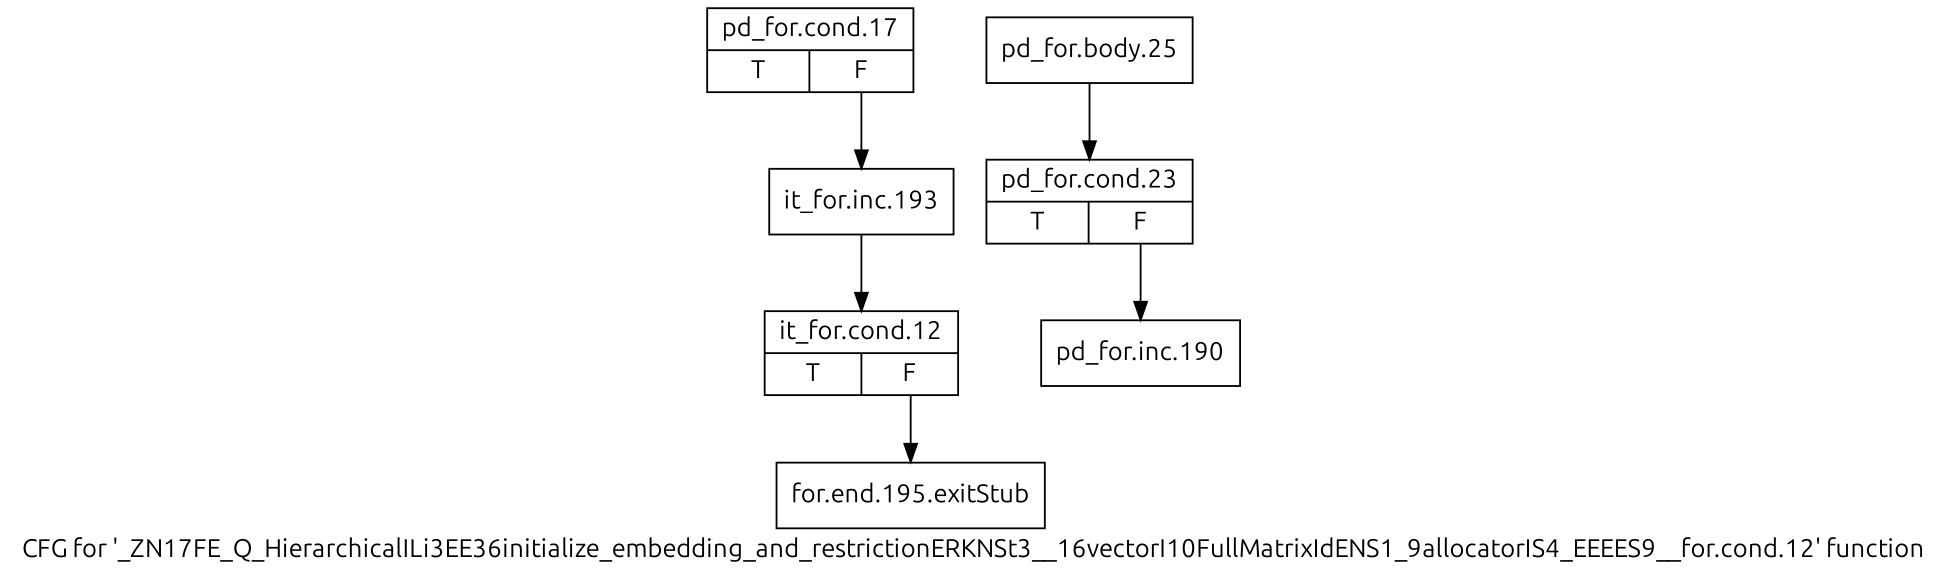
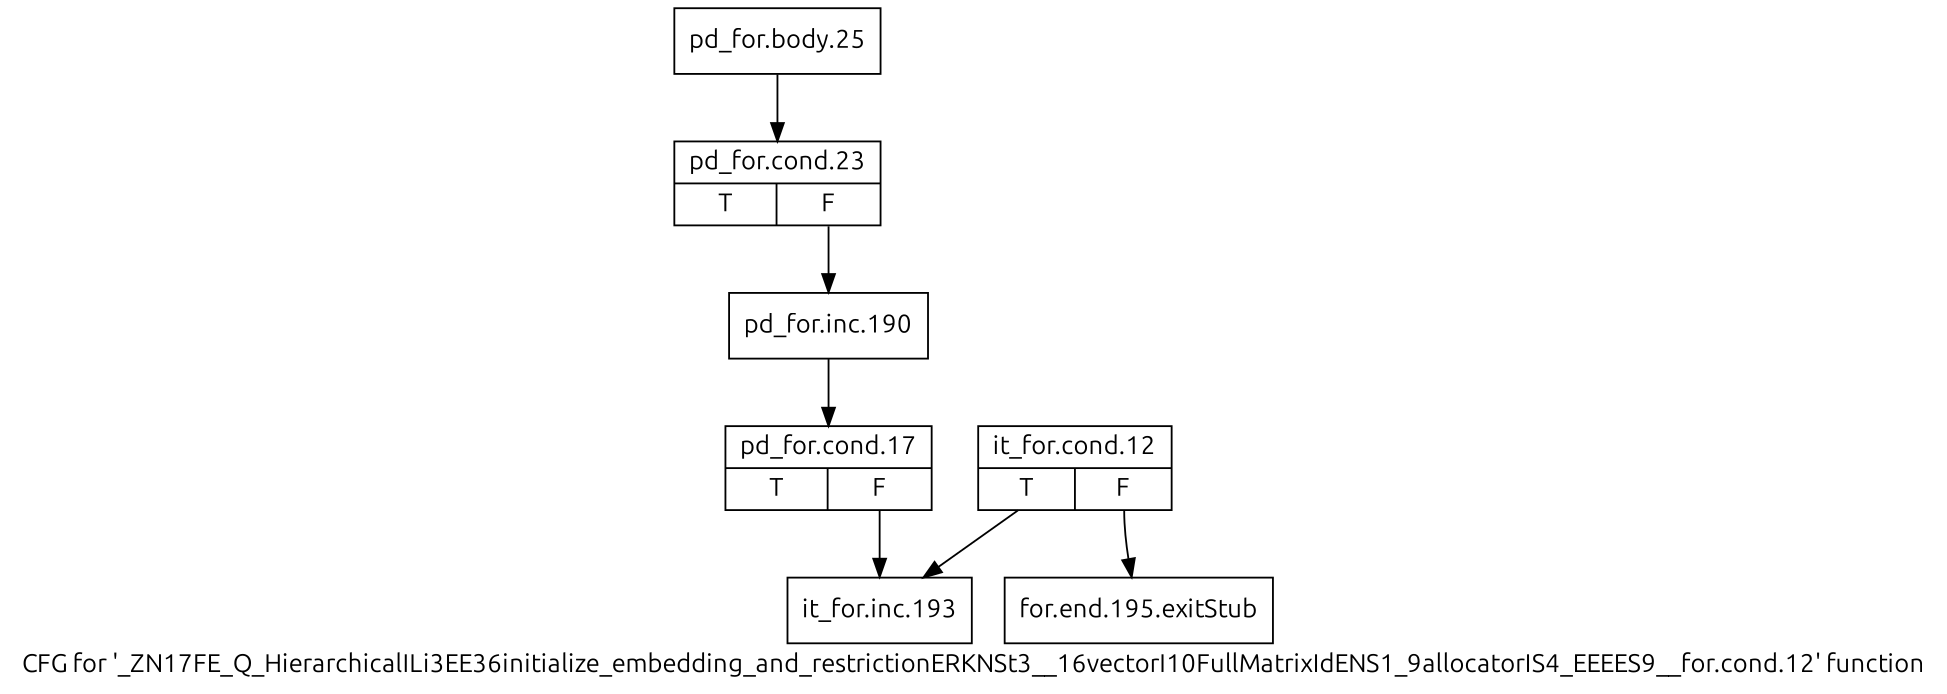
edge "it_for.inc.193" -> "it_for.cond.12": reversed
edge "pd_for.inc.190" -> "pd_for.cond.17": added
